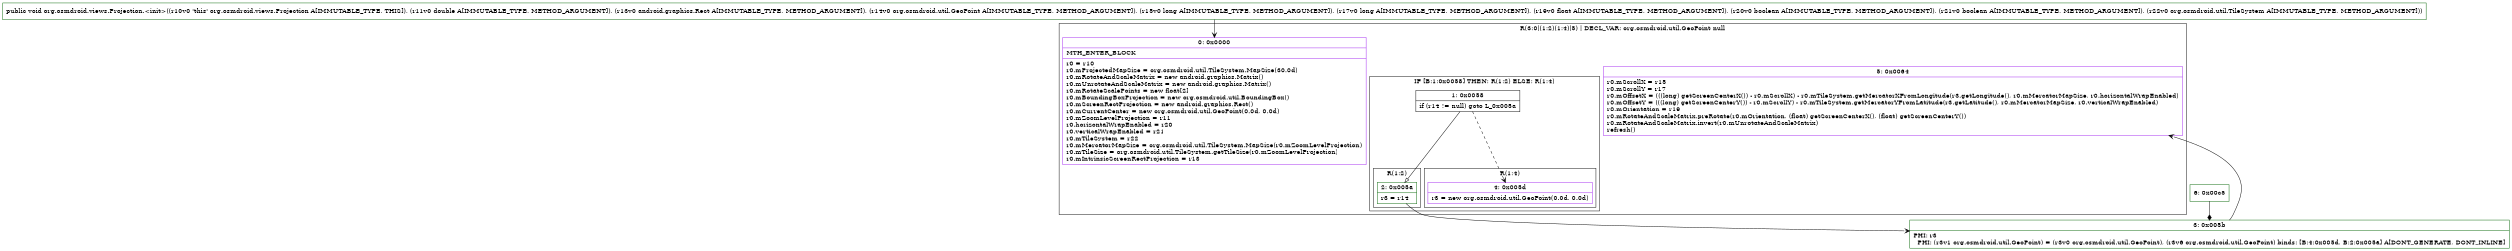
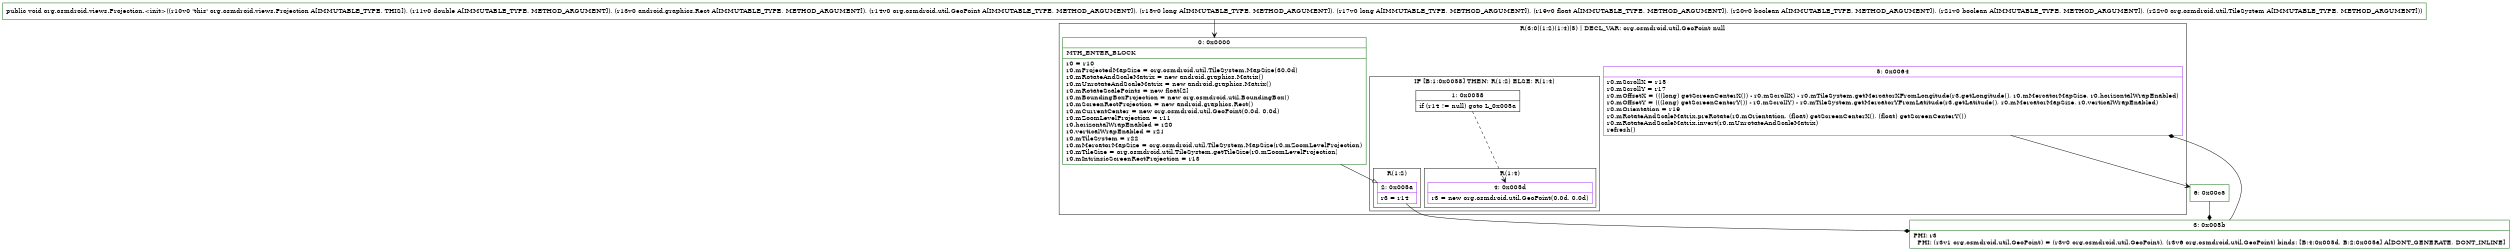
node "0: 0x0000": color purple -> darkgreen
edge "1: 0x0058" -> "2: 0x005a": now "0: 0x0000" -> "2: 0x005a"
edge "5: 0x0064" -> "6: 0x00c5": added
edge "3: 0x005b" -> "5: 0x0064": arrowhead vee -> diamond
node "2: 0x005a": color darkgreen -> purple
edge "2: 0x005a" -> "3: 0x005b": arrowhead vee -> diamond
